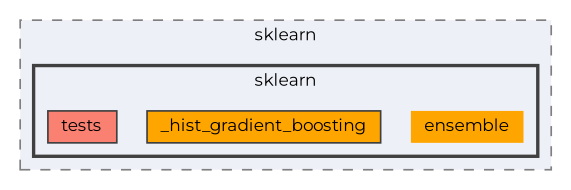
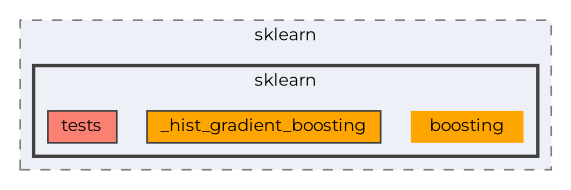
node "ensemble": label "ensemble" -> "boosting"
